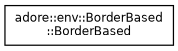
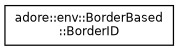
node "adore::env::BorderBased ::BorderBased": label "adore::env::BorderBased ::BorderBased" -> "adore::env::BorderBased ::BorderID"
